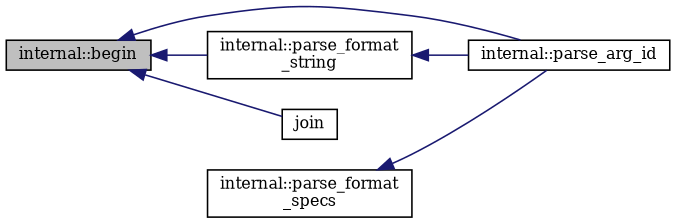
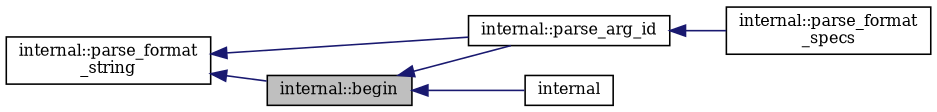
edge "internal::parse_format _string" -> "internal::begin": reversed
edge "internal::parse_arg_id" -> "internal::parse_format _specs": reversed
node "join": label "join" -> "internal"
